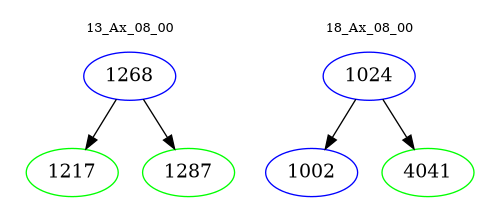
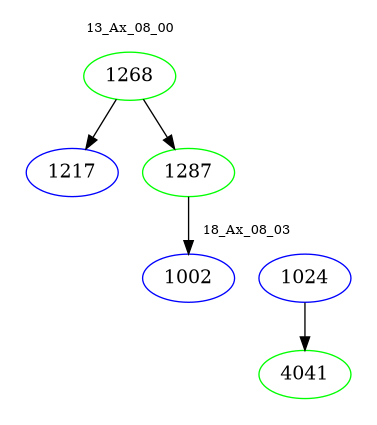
cluster "18_Ax_08_00": label "18_Ax_08_00" -> "18_Ax_08_03"
node "1268": color blue -> green
edge "1024" -> "1002": now "1287" -> "1002"
node "1217": color green -> blue
